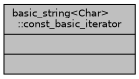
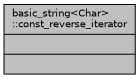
node "basic_string<Char>": text "::const_basic_iterator" -> "::const_reverse_iterator"
